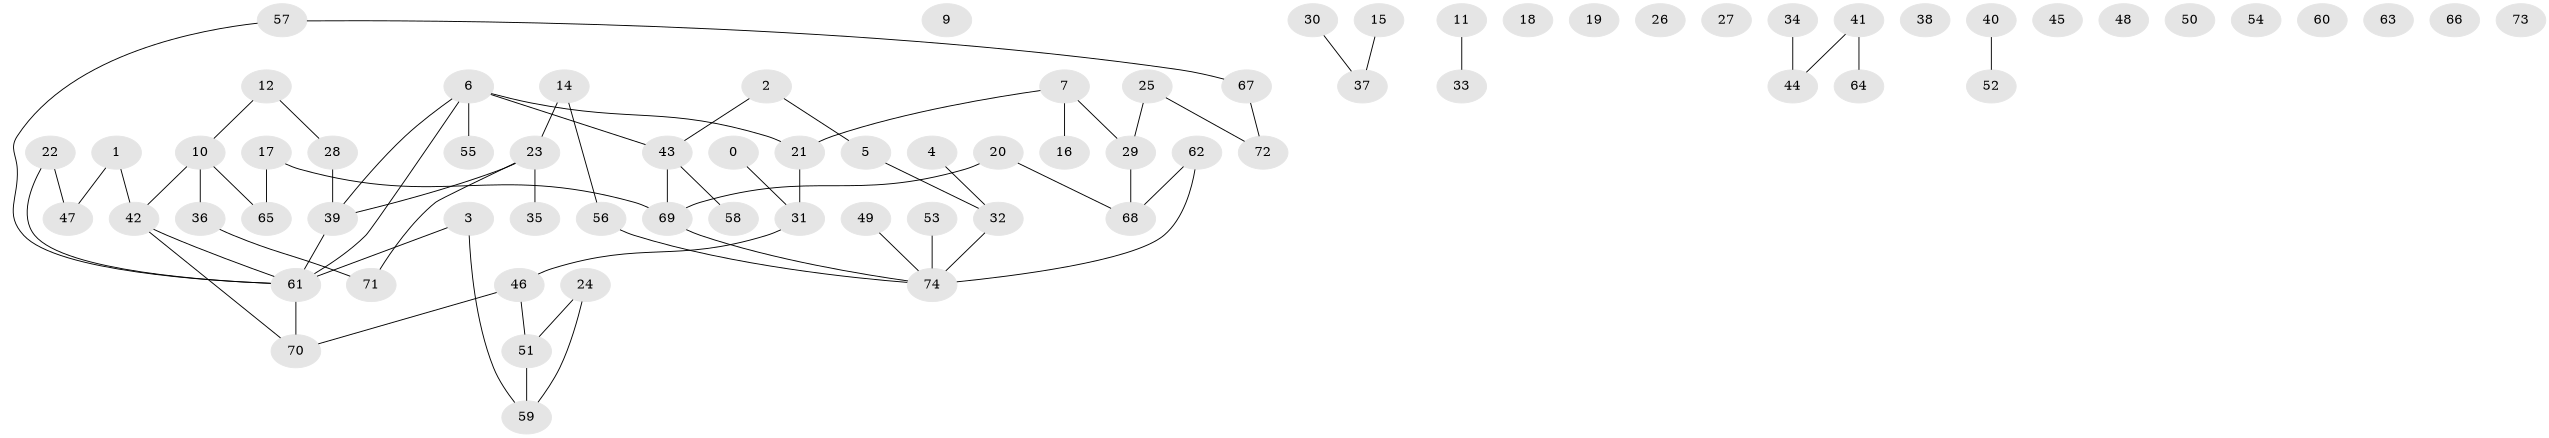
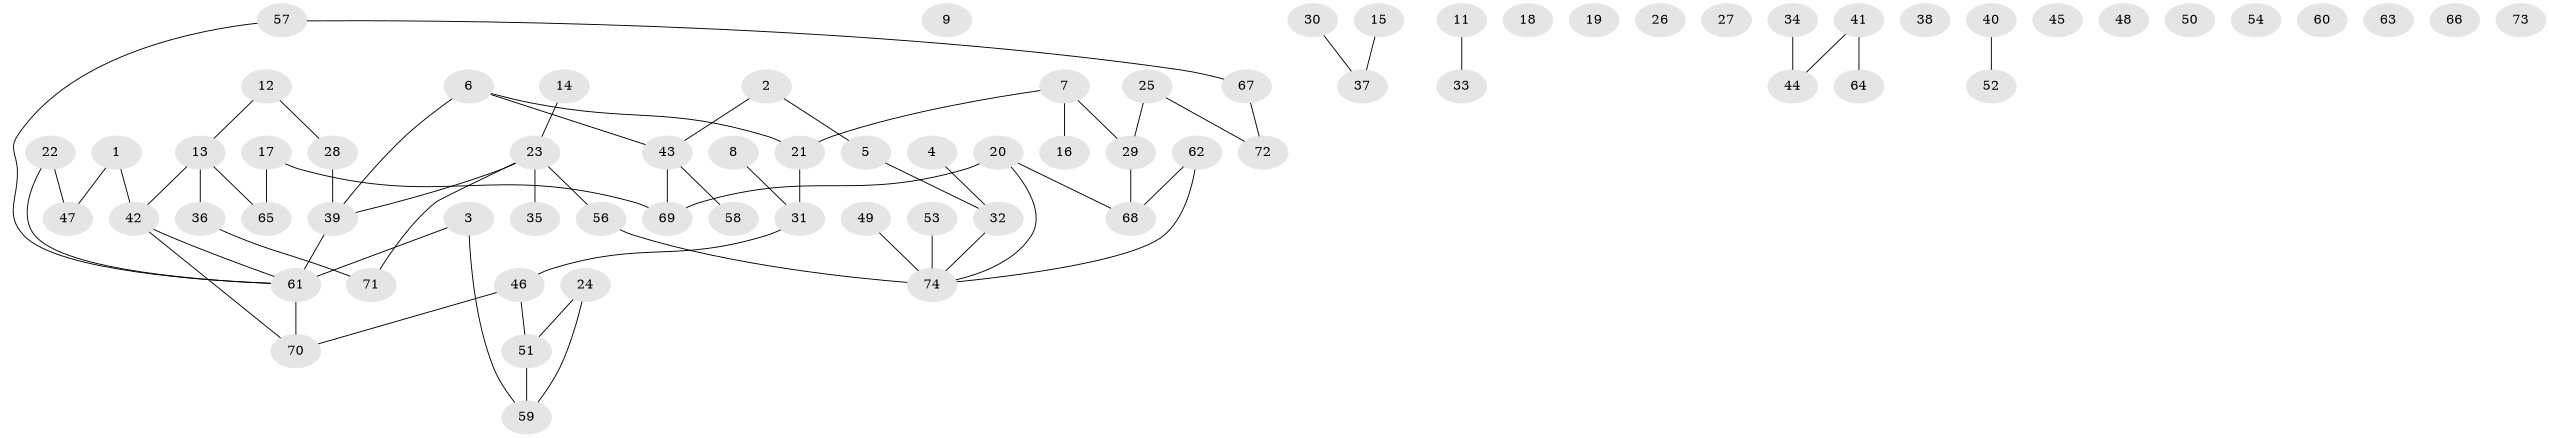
node "10": label "10" -> "13"
node "55": removed
edge "14" -- "56": now "23" -- "56"
node "0": label "0" -> "8"
edge "6" -- "61": removed
edge "69" -- "74": now "20" -- "74"
